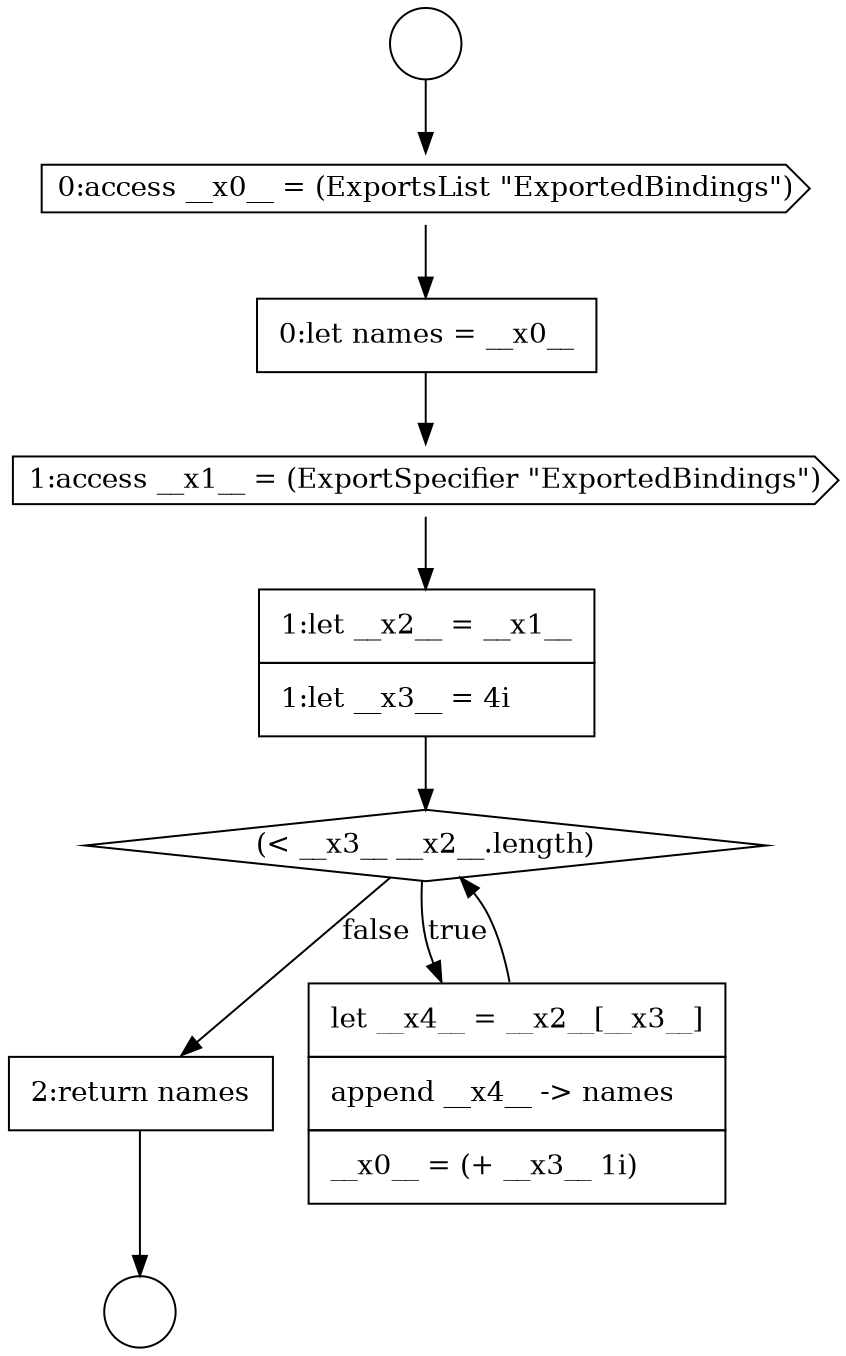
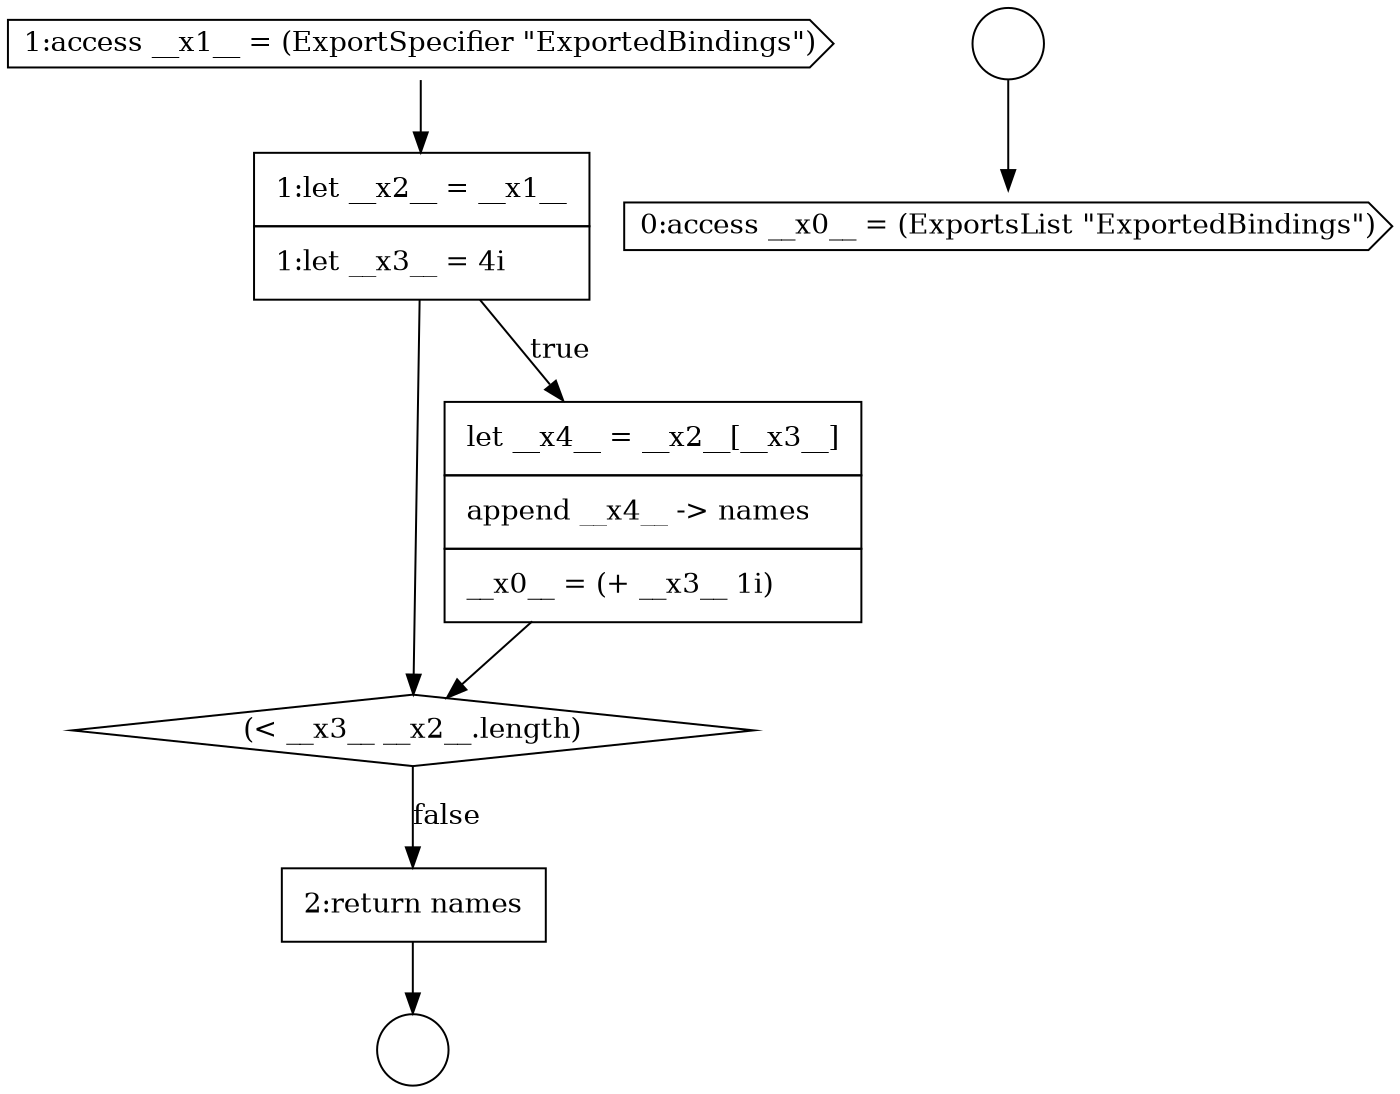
node "0:let names = __x0__": removed
edge "(< __x3__ __x2__.length)" -> "let __x4__ = __x2__[__x3__]": now "1:let __x2__ = __x1__" -> "let __x4__ = __x2__[__x3__]"
